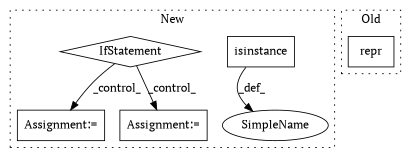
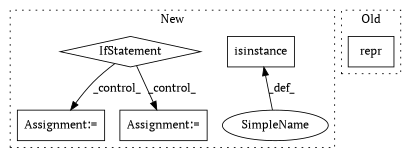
edge "isinstance" -> "SimpleName": reversed
